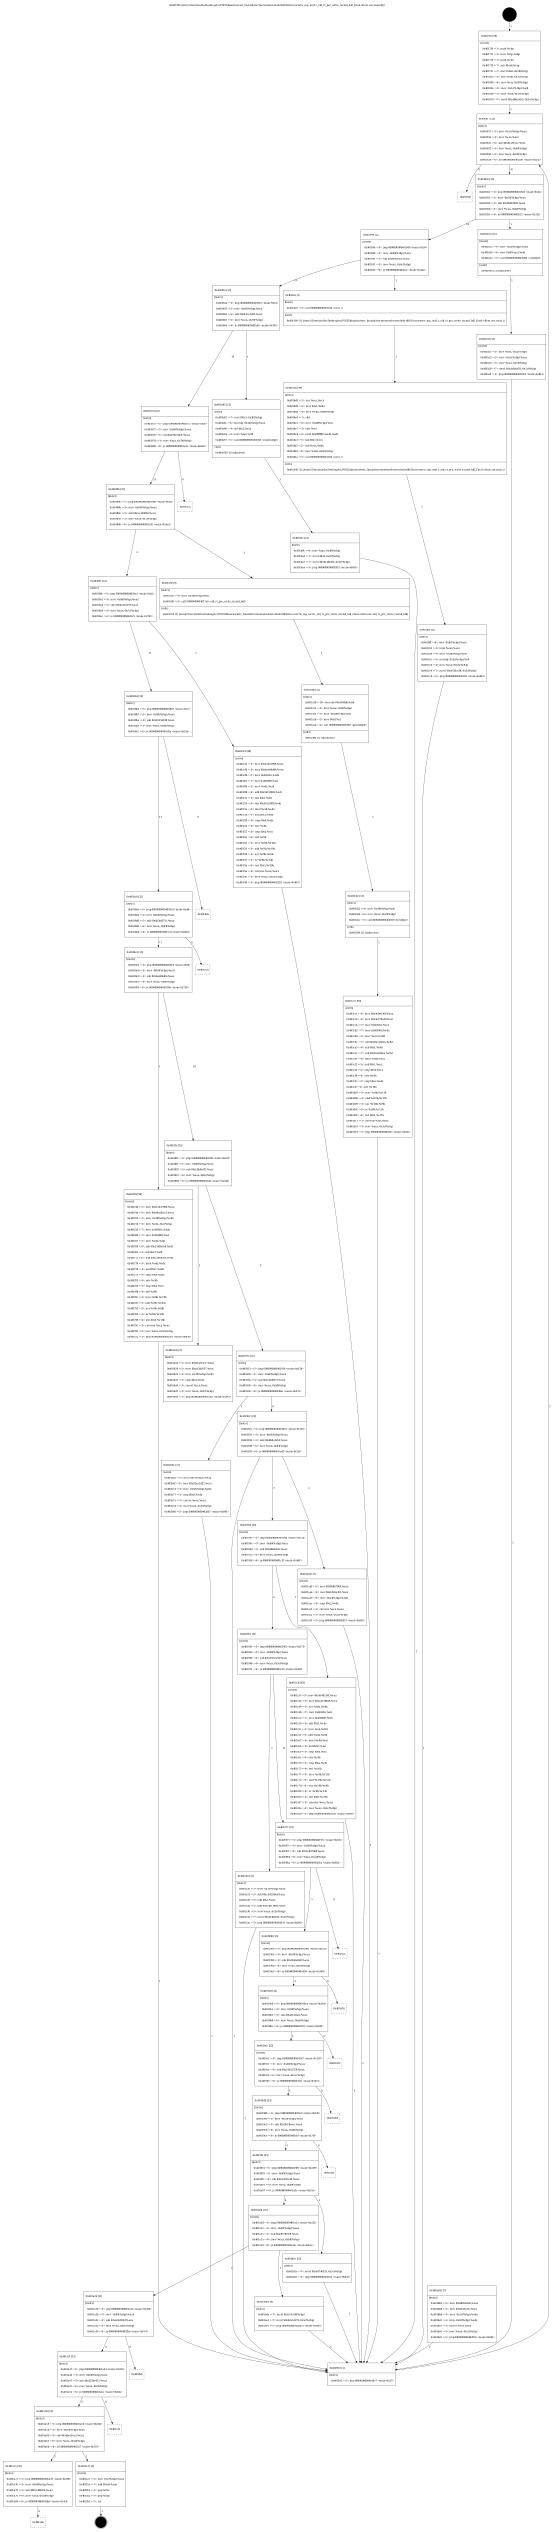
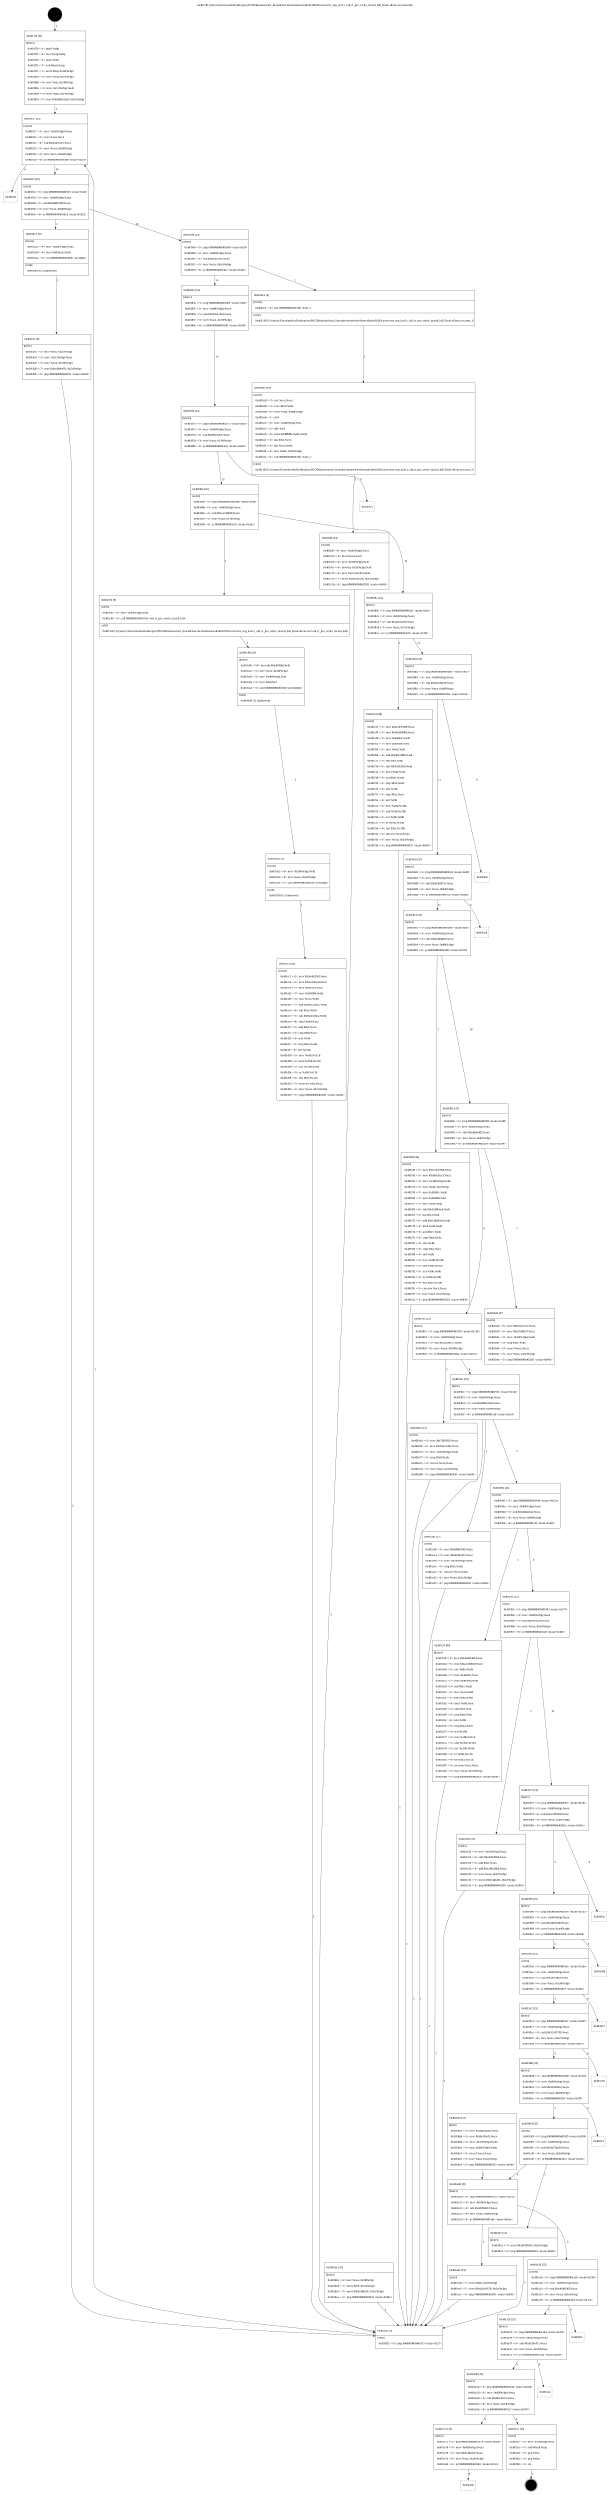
node "0x401b85 [23]": removed
edge "0x401bb3 [27]" -> "0x402031 [5]": now "0x401bb3 [27]" -> "0x401a0d [25]"
